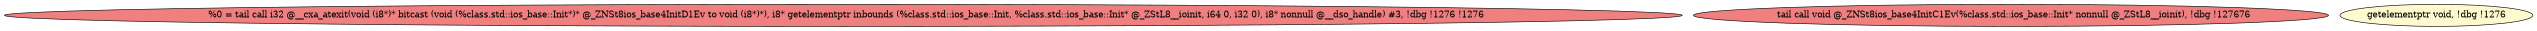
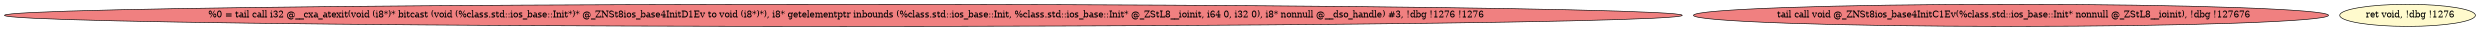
node "getelementptr void, !dbg !1276": label "getelementptr void, !dbg !1276" -> "ret void, !dbg !1276"
